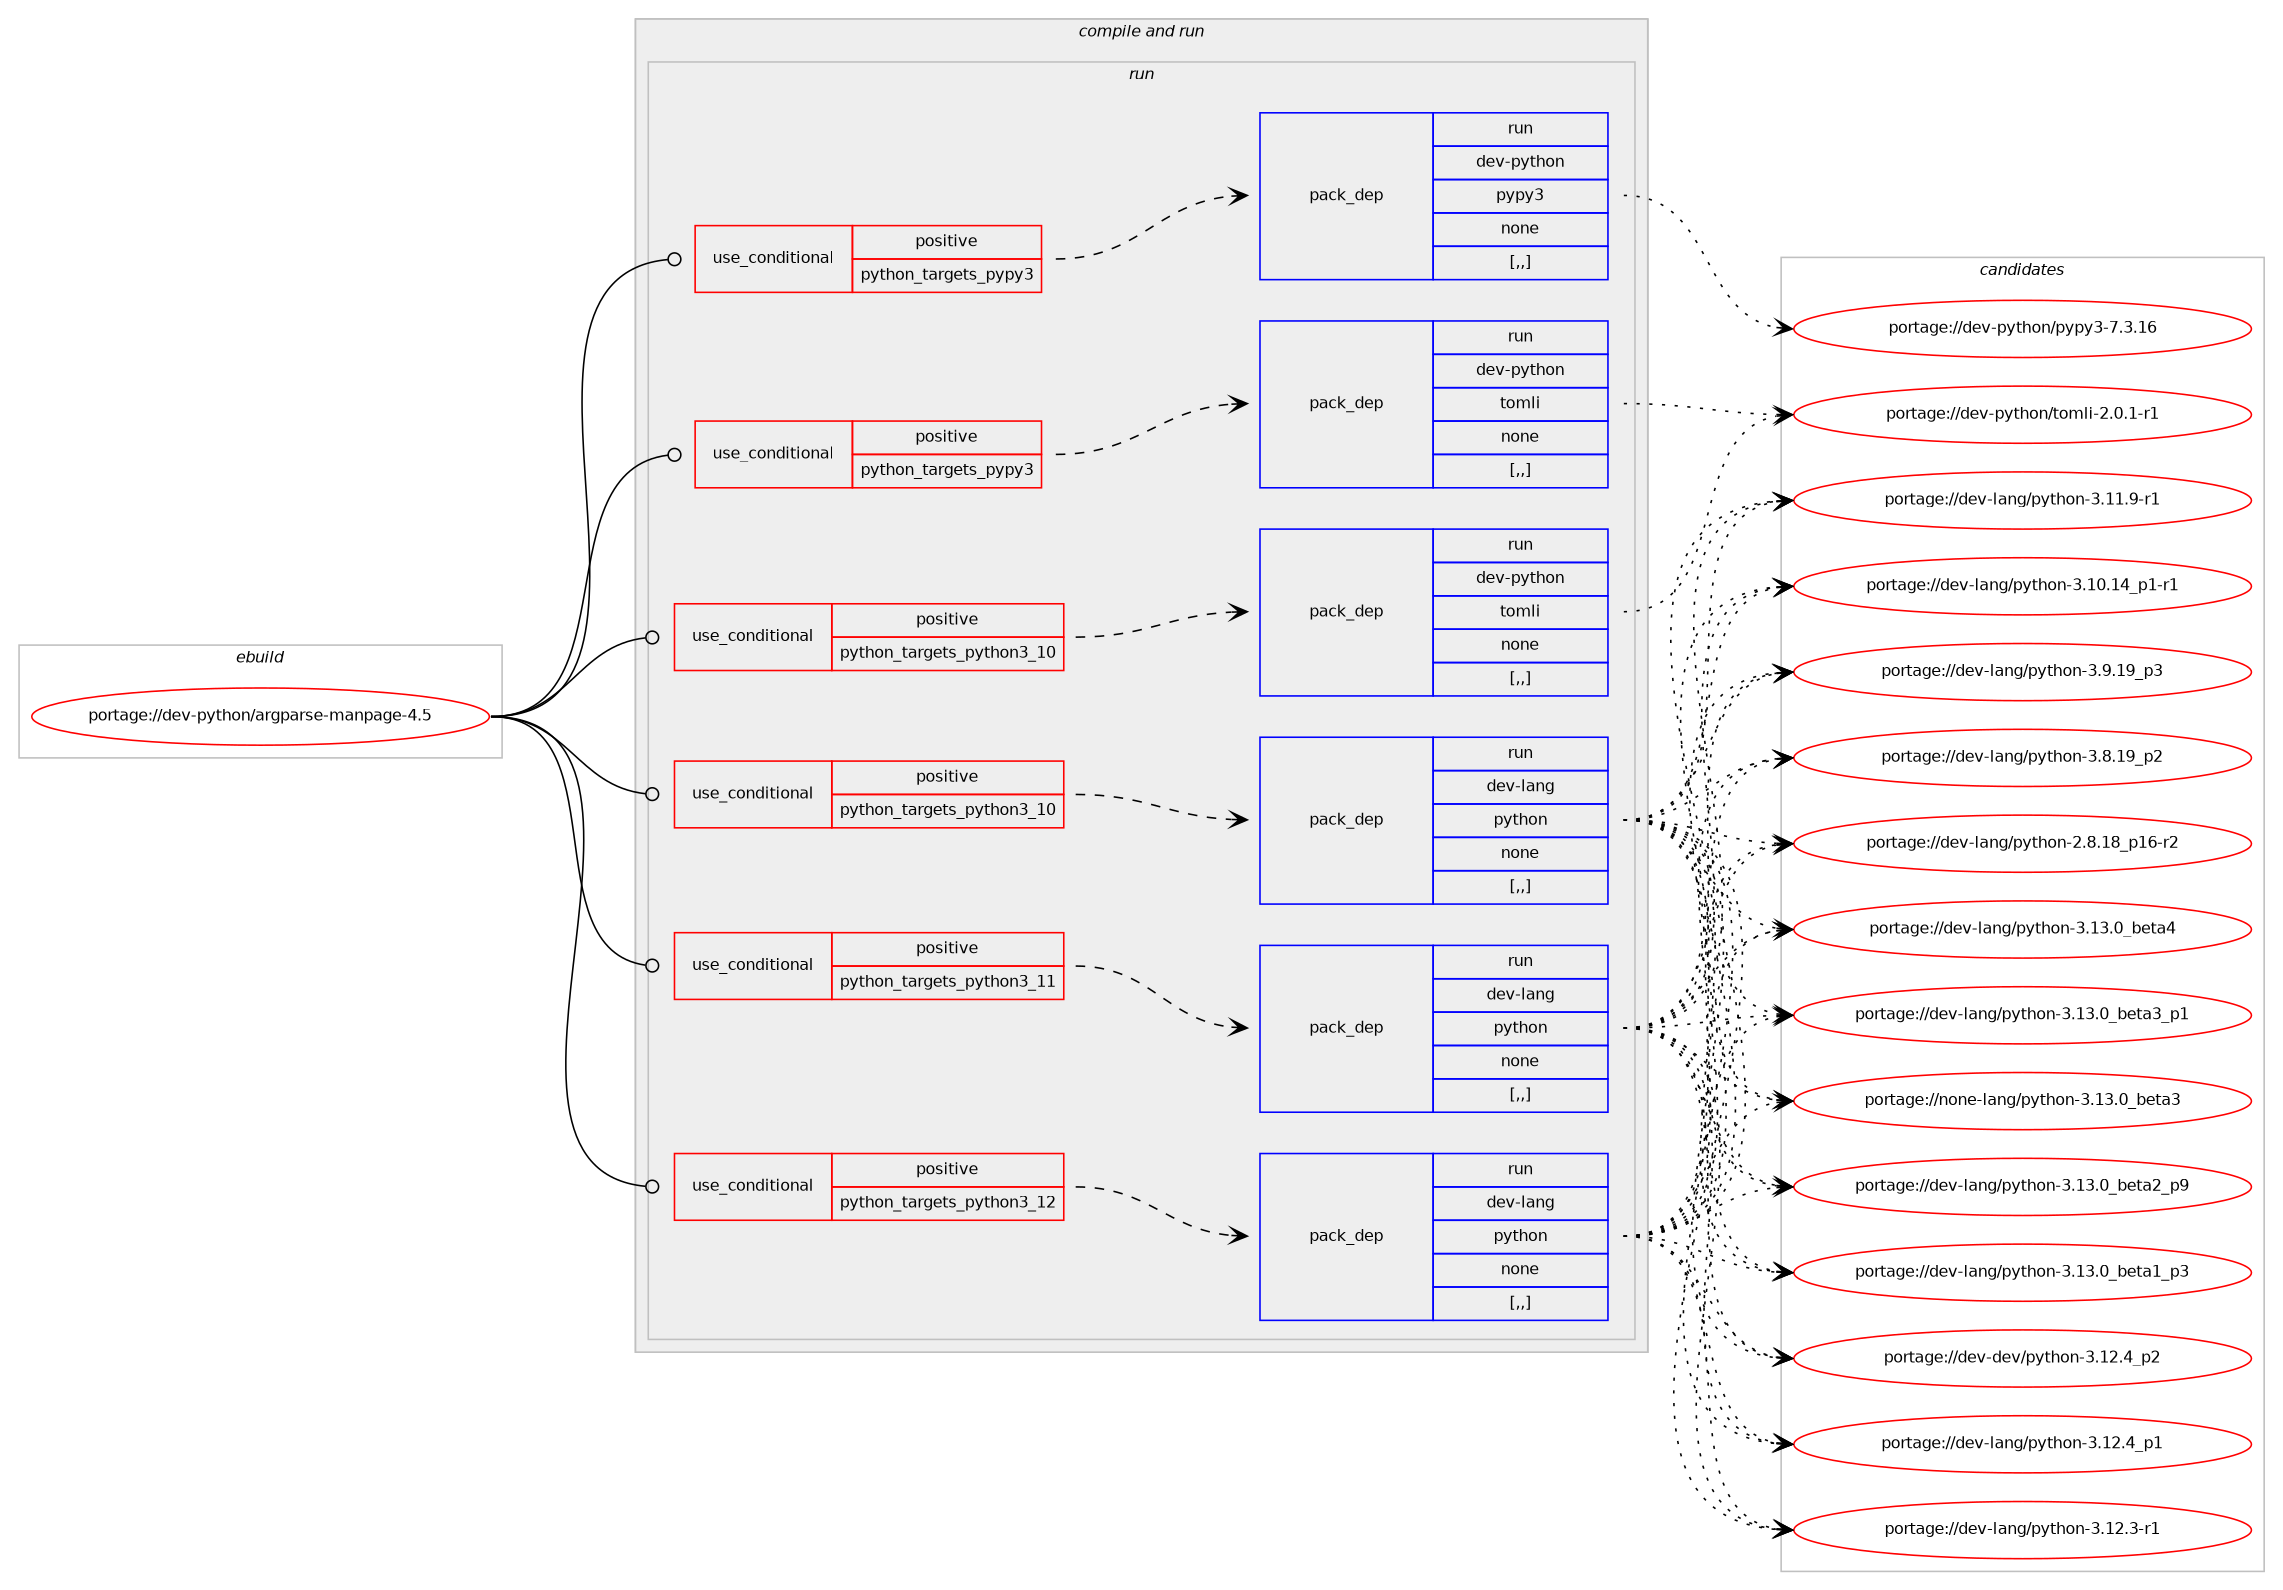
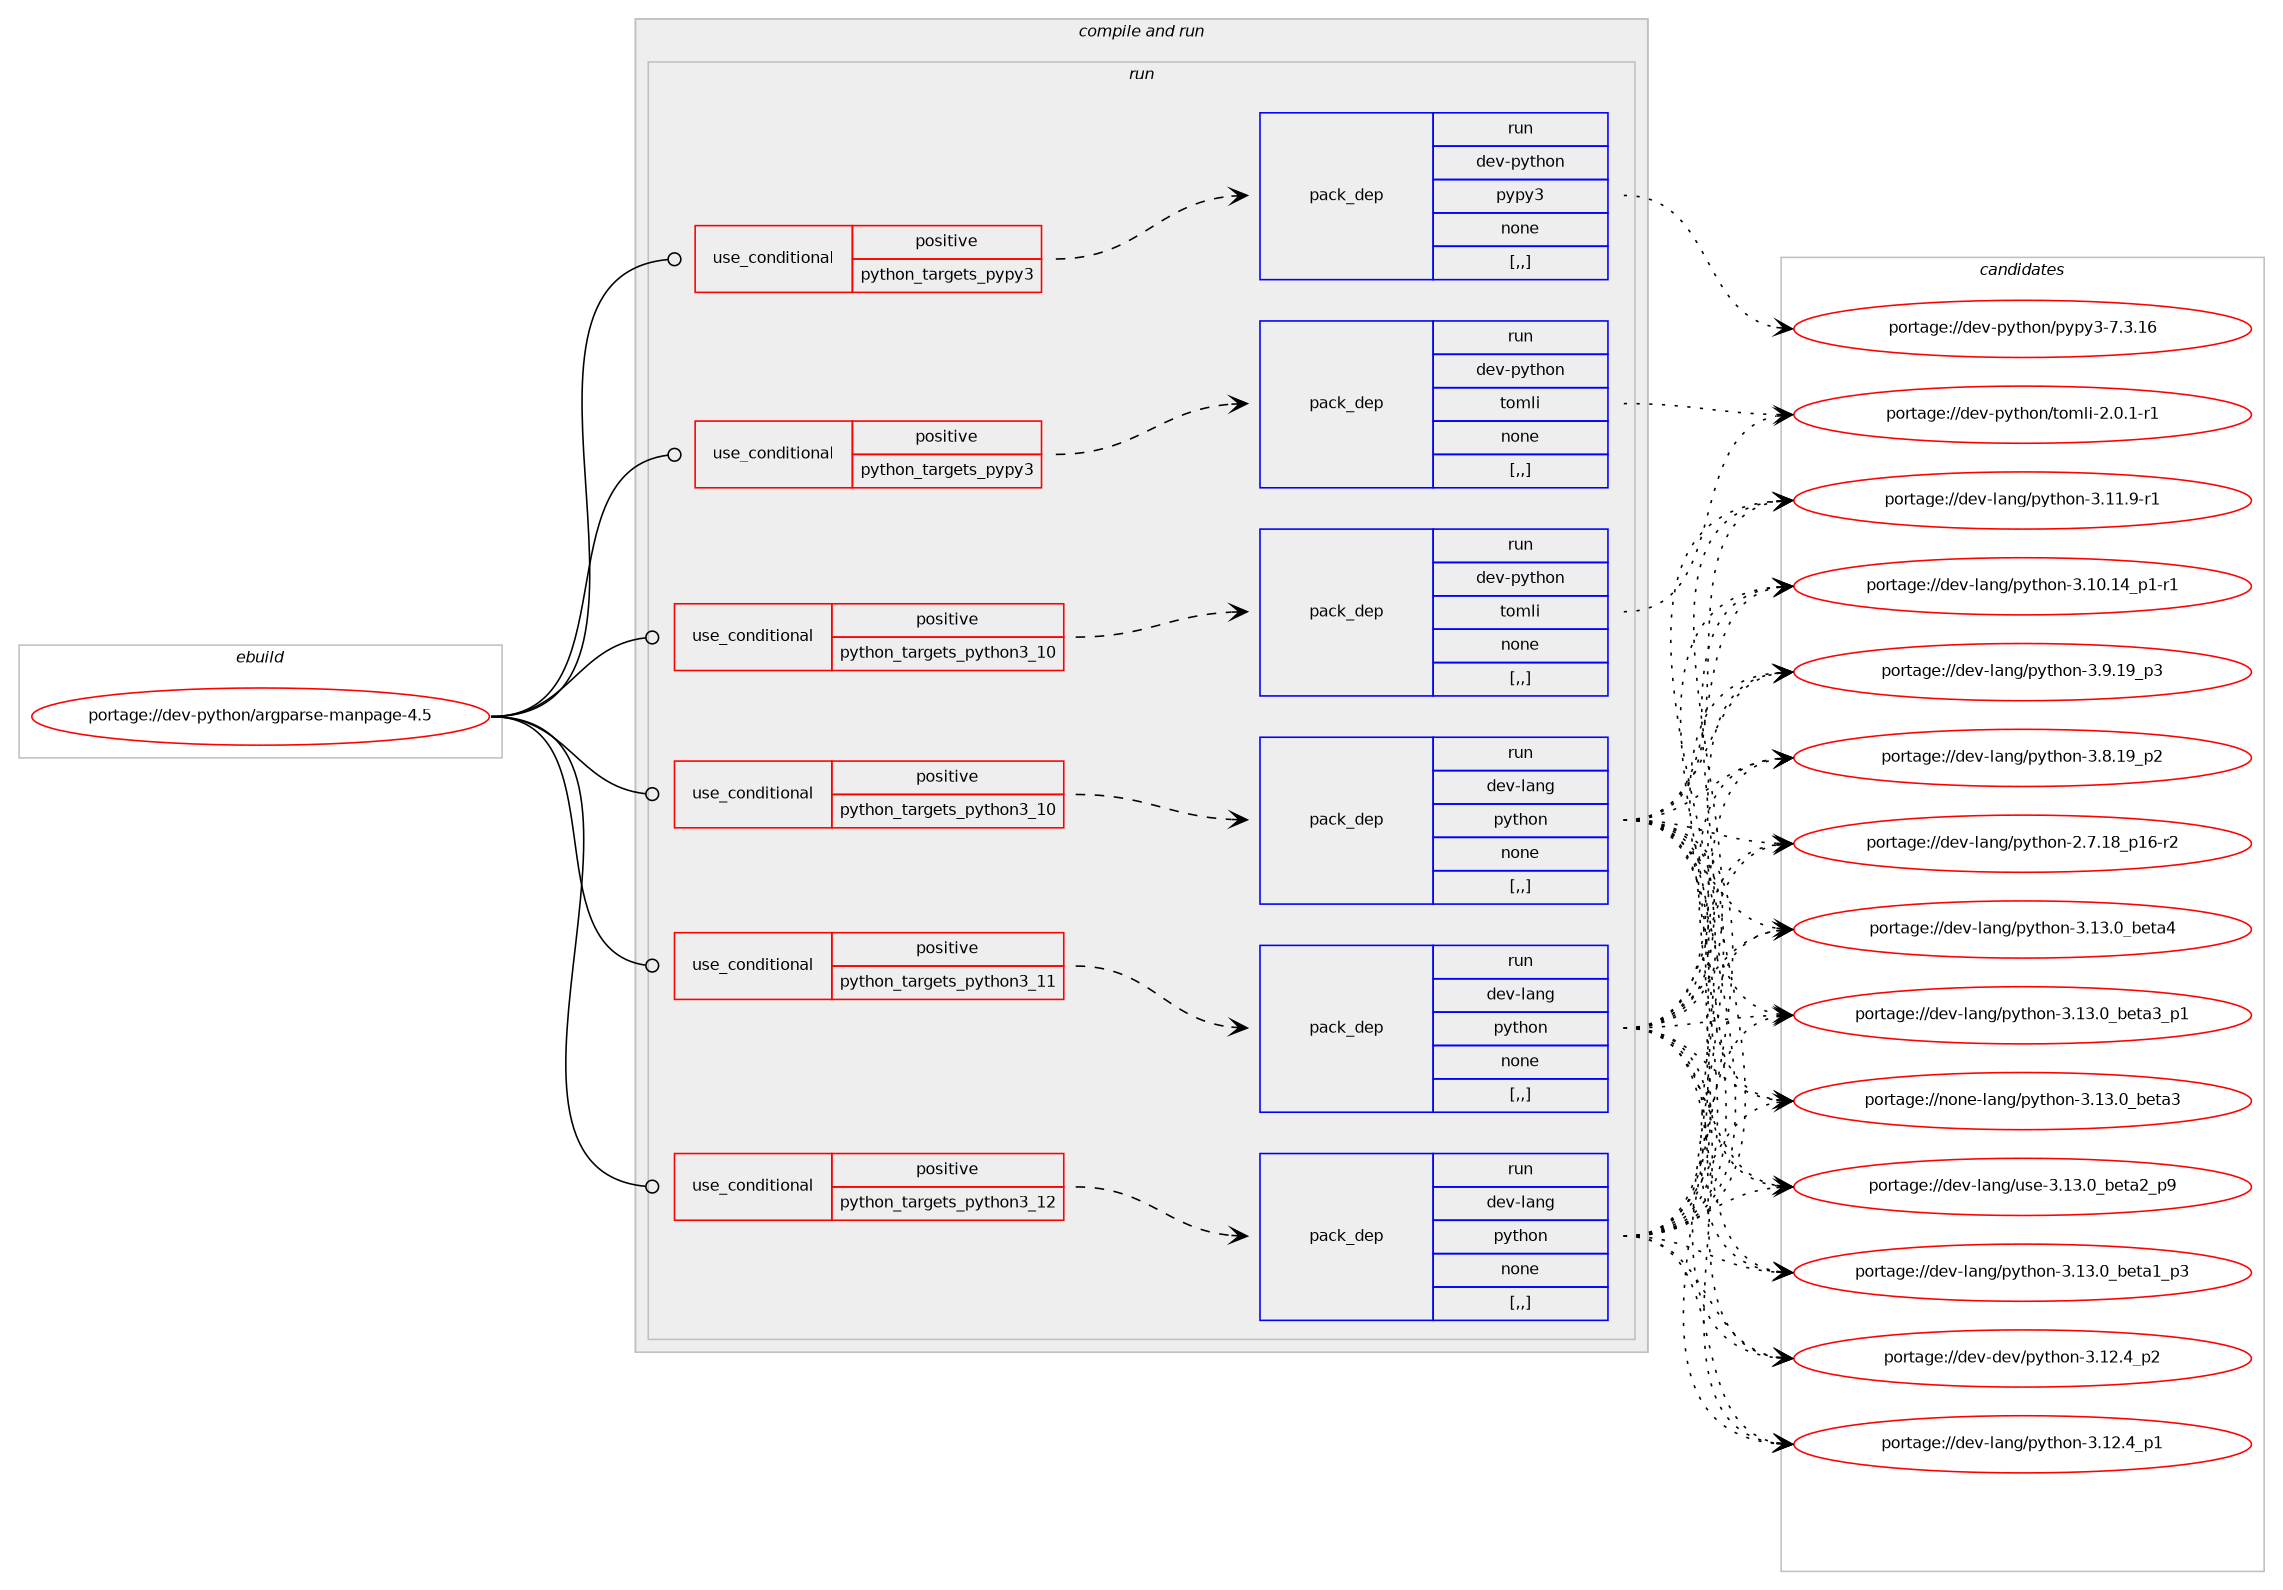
node "portage://dev-lang/python-2.8.18_p16-r2": label "portage://dev-lang/python-2.8.18_p16-r2" -> "portage://dev-lang/python-2.7.18_p16-r2"
node "portage://dev-lang/python-3.13.0_beta2_p9": label "portage://dev-lang/python-3.13.0_beta2_p9" -> "portage://dev-lang/use-3.13.0_beta2_p9"
node "portage://dev-lang/python-3.12.3-r1": removed
